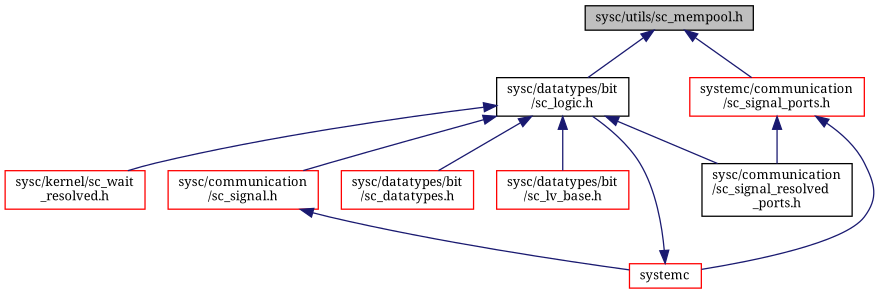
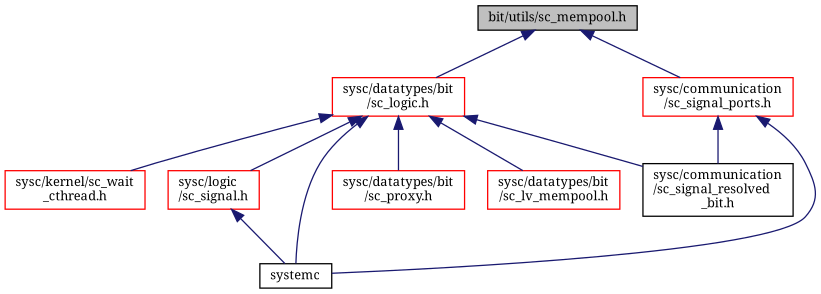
node "sysc/utils/sc_mempool.h": label "sysc/utils/sc_mempool.h" -> "bit/utils/sc_mempool.h"
node "sysc/datatypes/bit /sc_logic.h": color black -> red
node "systemc/communication /sc_signal_ports.h": label "systemc/communication /sc_signal_ports.h" -> "sysc/communication /sc_signal_ports.h"
edge "sysc/datatypes/bit /sc_logic.h" -> "systemc": reversed
node "sysc/kernel/sc_wait _resolved.h": label "sysc/kernel/sc_wait _resolved.h" -> "sysc/kernel/sc_wait _cthread.h"
node "sysc/communication /sc_signal.h": label "sysc/communication /sc_signal.h" -> "sysc/logic /sc_signal.h"
node "sysc/datatypes/bit /sc_datatypes.h": label "sysc/datatypes/bit /sc_datatypes.h" -> "sysc/datatypes/bit /sc_proxy.h"
node "sysc/datatypes/bit /sc_lv_base.h": label "sysc/datatypes/bit /sc_lv_base.h" -> "sysc/datatypes/bit /sc_lv_mempool.h"
node "sysc/communication /sc_signal_resolved _ports.h": label "sysc/communication /sc_signal_resolved _ports.h" -> "sysc/communication /sc_signal_resolved _bit.h"
node "systemc": color red -> black
